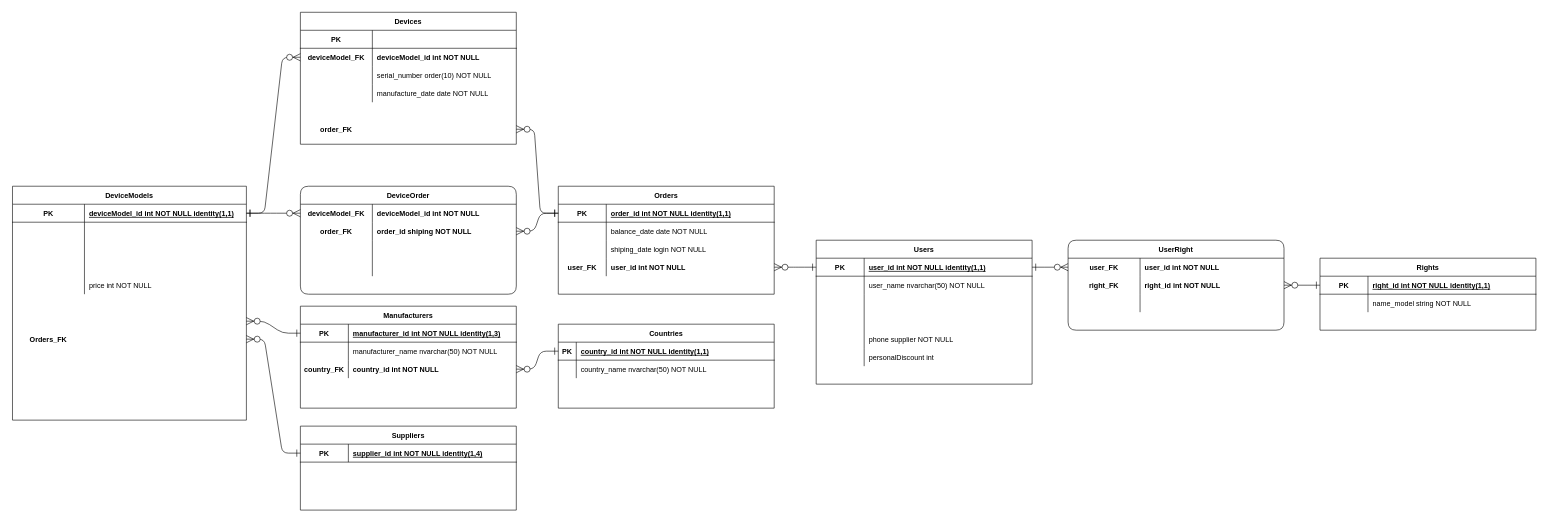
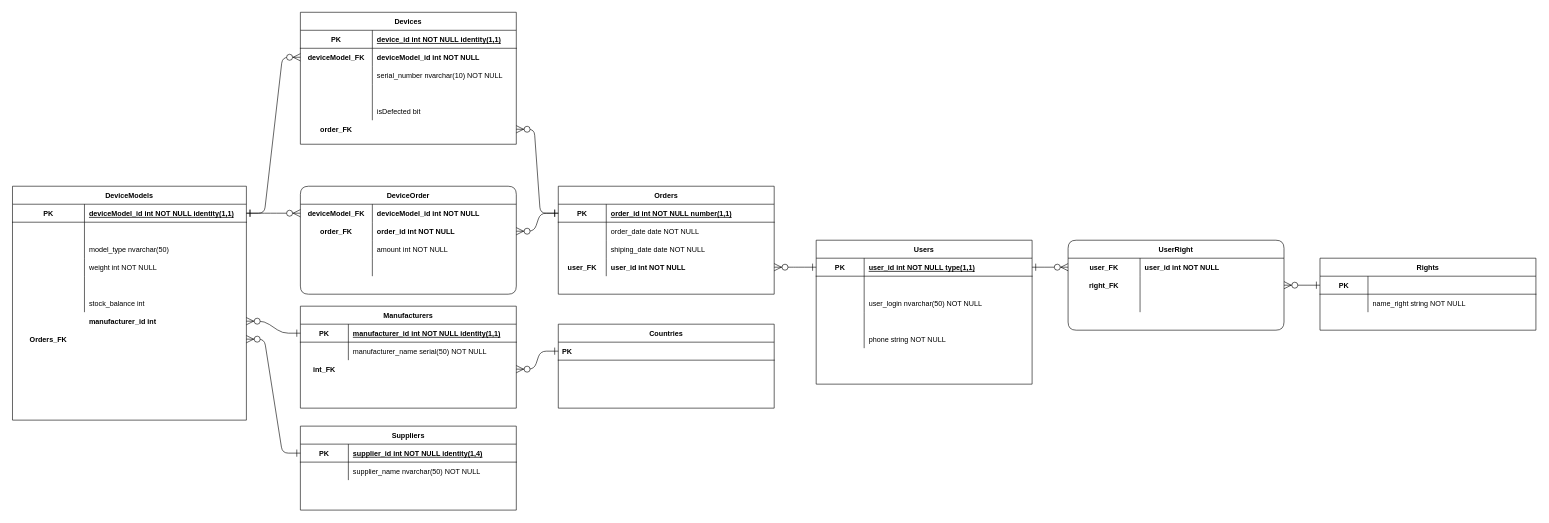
node "device_id int NOT NULL identity(1,1)": added
node "serial_number order(10) NOT NULL": label "serial_number order(10) NOT NULL" -> "serial_number nvarchar(10) NOT NULL"
node "manufacture_date date NOT NULL": removed
node "isDefected bit": added
node "order_id int NOT NULL identity(1,1)": label "order_id int NOT NULL identity(1,1)" -> "order_id int NOT NULL number(1,1)"
node "order_id shiping NOT NULL": label "order_id shiping NOT NULL" -> "order_id int NOT NULL"
node "balance_date date NOT NULL": label "balance_date date NOT NULL" -> "order_date date NOT NULL"
node "model_type nvarchar(50)": added
node "amount int NOT NULL": added
node "shiping_date login NOT NULL": label "shiping_date login NOT NULL" -> "shiping_date date NOT NULL"
node "weight int NOT NULL": added
node "user_id int NOT NULL identity(1,1)": label "user_id int NOT NULL identity(1,1)" -> "user_id int NOT NULL type(1,1)"
node "price int NOT NULL": removed
node "user_name nvarchar(50) NOT NULL": removed
node "right_id int NOT NULL": removed
node "right_id int NOT NULL identity(1,1)": removed
node "stock_balance int": added
node "user_login nvarchar(50) NOT NULL": added
node "name_model string NOT NULL": label "name_model string NOT NULL" -> "name_right string NOT NULL"
node "manufacturer_id int": added
node "manufacturer_id int NOT NULL identity(1,3)": label "manufacturer_id int NOT NULL identity(1,3)" -> "manufacturer_id int NOT NULL identity(1,1)"
node "phone supplier NOT NULL": label "phone supplier NOT NULL" -> "phone string NOT NULL"
node "country_id int NOT NULL identity(1,1)": removed
node "manufacturer_name nvarchar(50) NOT NULL": label "manufacturer_name nvarchar(50) NOT NULL" -> "manufacturer_name serial(50) NOT NULL"
node "personalDiscount int": removed
node "country_id int NOT NULL": removed
node "country_name nvarchar(50) NOT NULL": removed
node "country_FK": label "country_FK" -> "int_FK"
node "supplier_name nvarchar(50) NOT NULL": added
